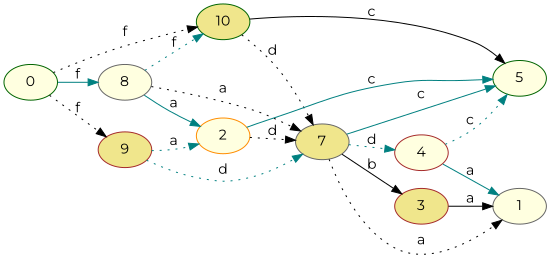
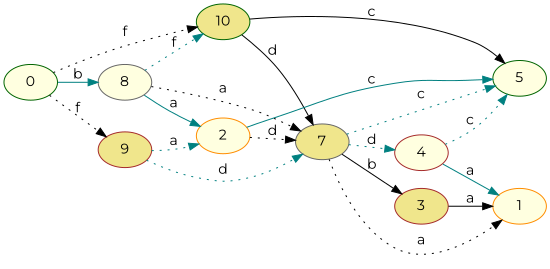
edge "10" -> "7": style dotted -> solid
edge "0" -> "8": label "f" -> "b"
edge "7" -> "5": style solid -> dotted
node "1": color gray40 -> darkorange
